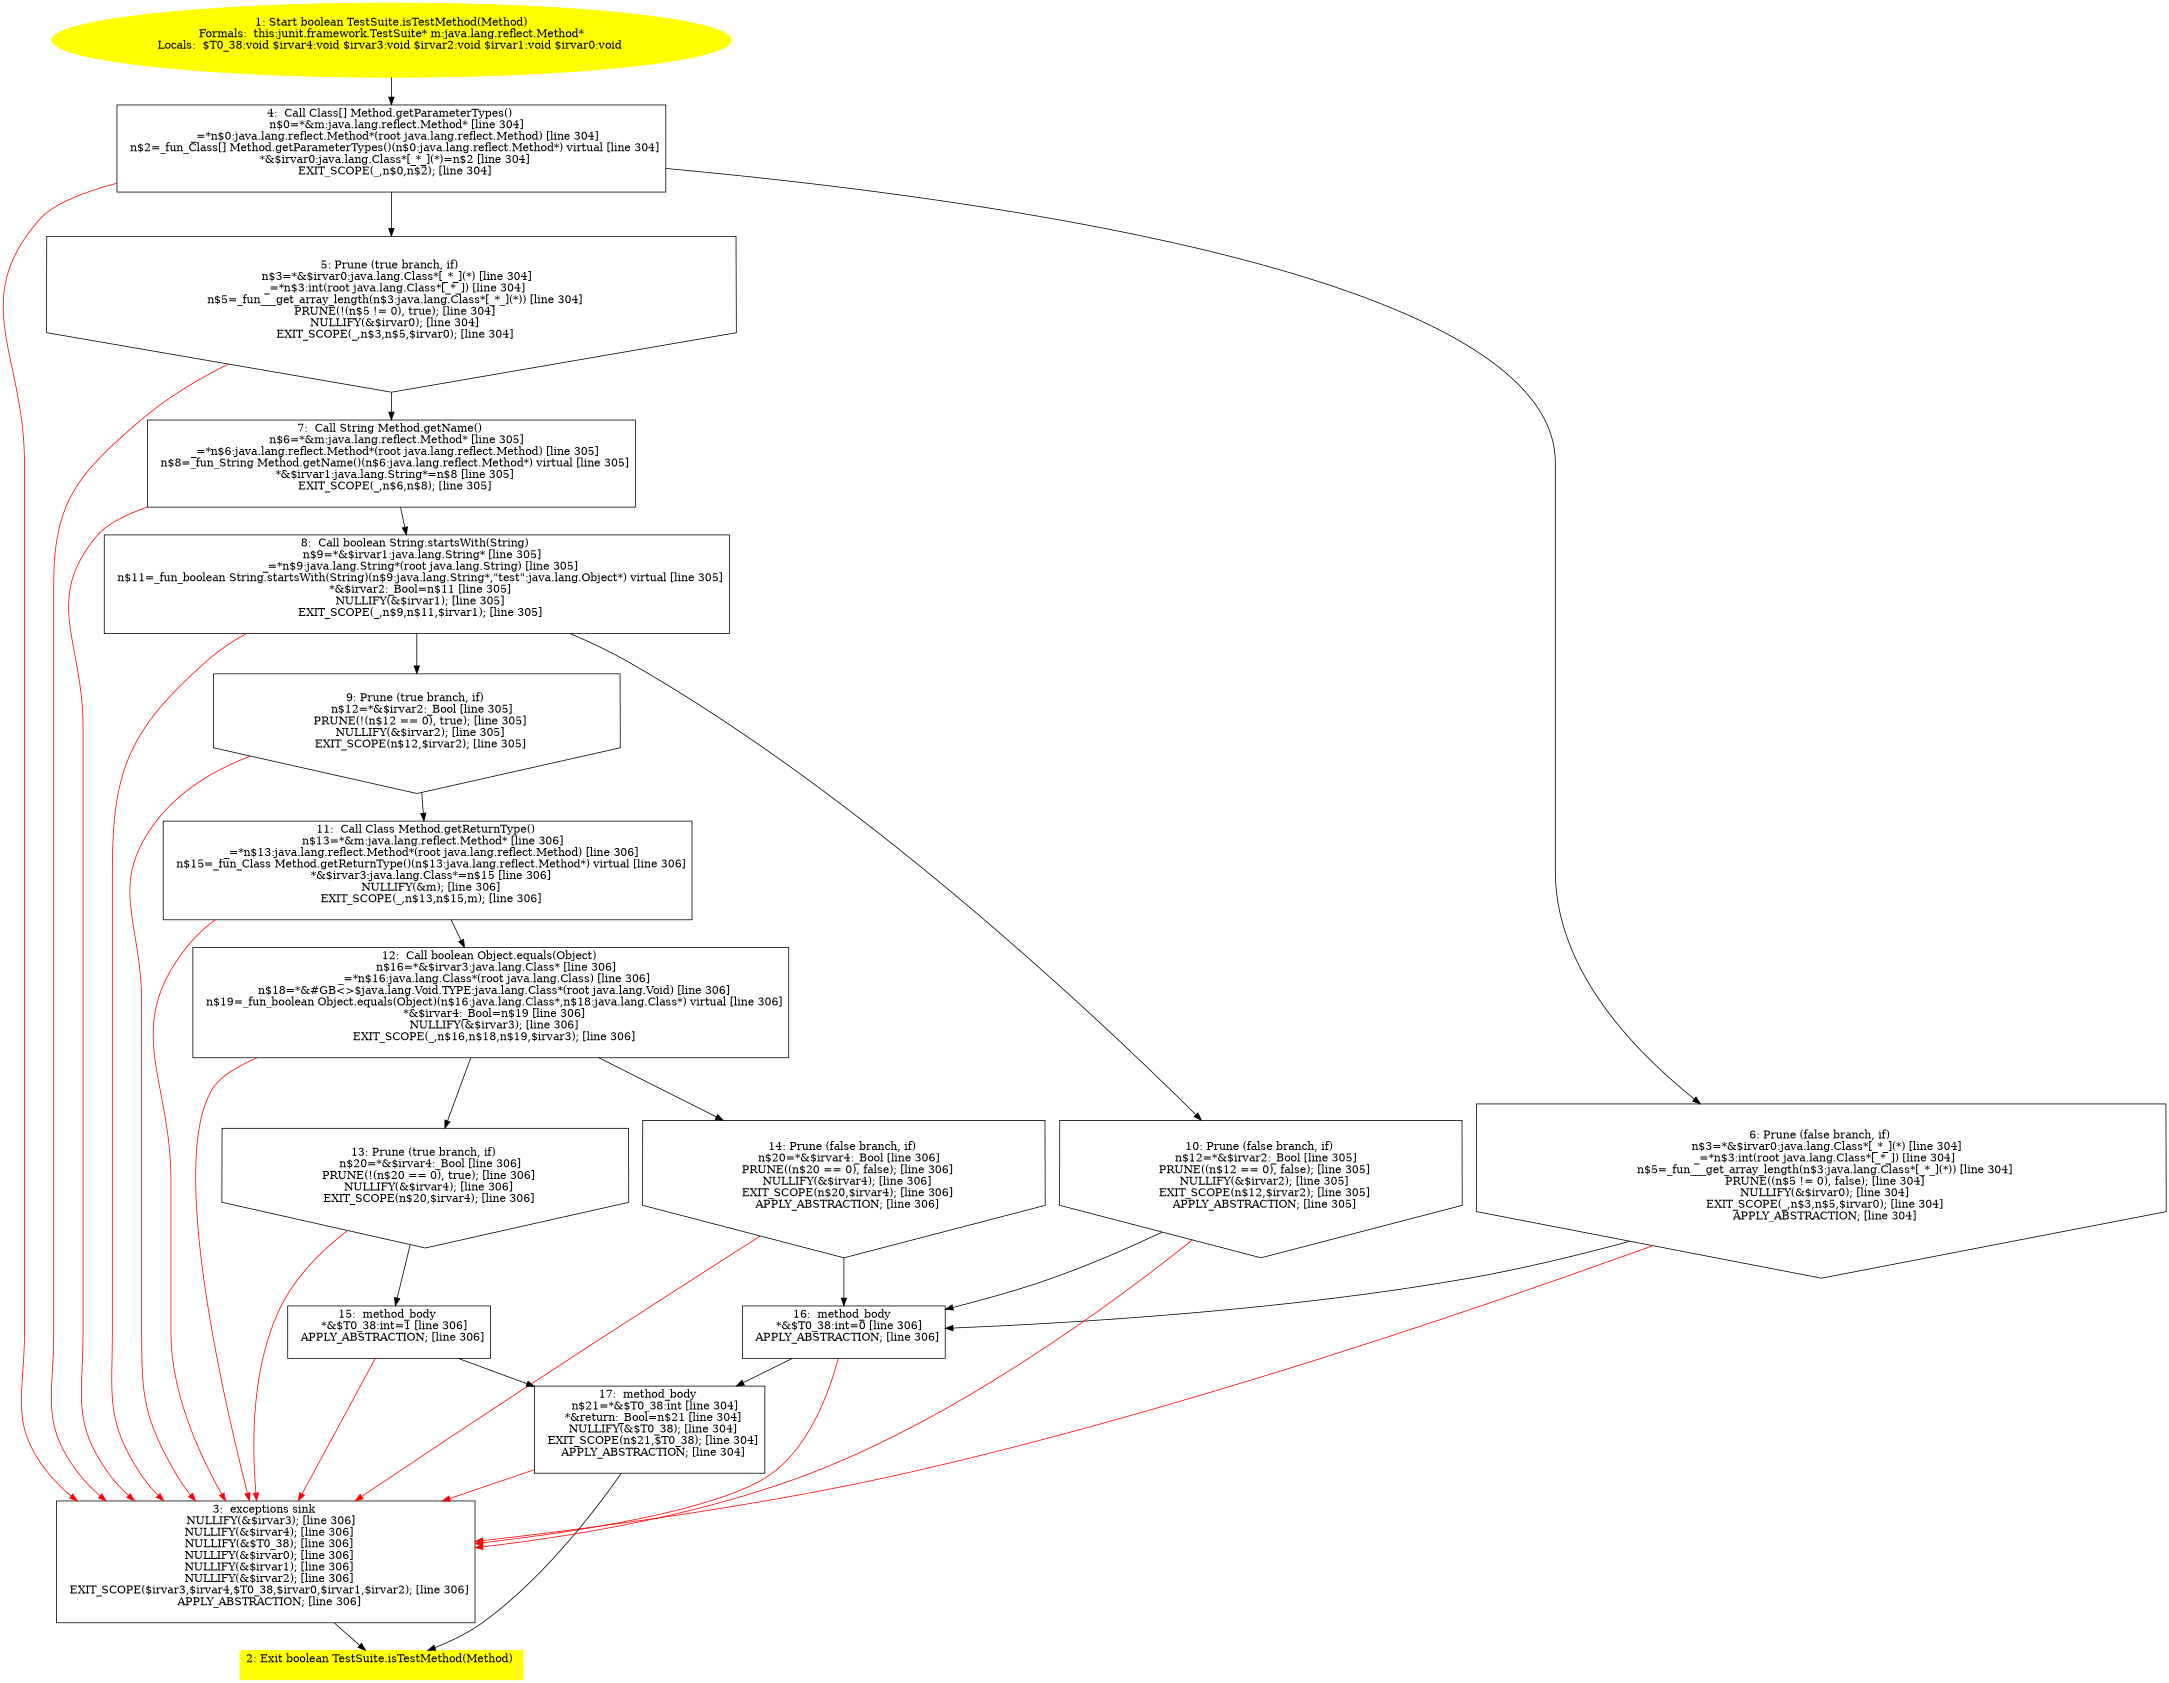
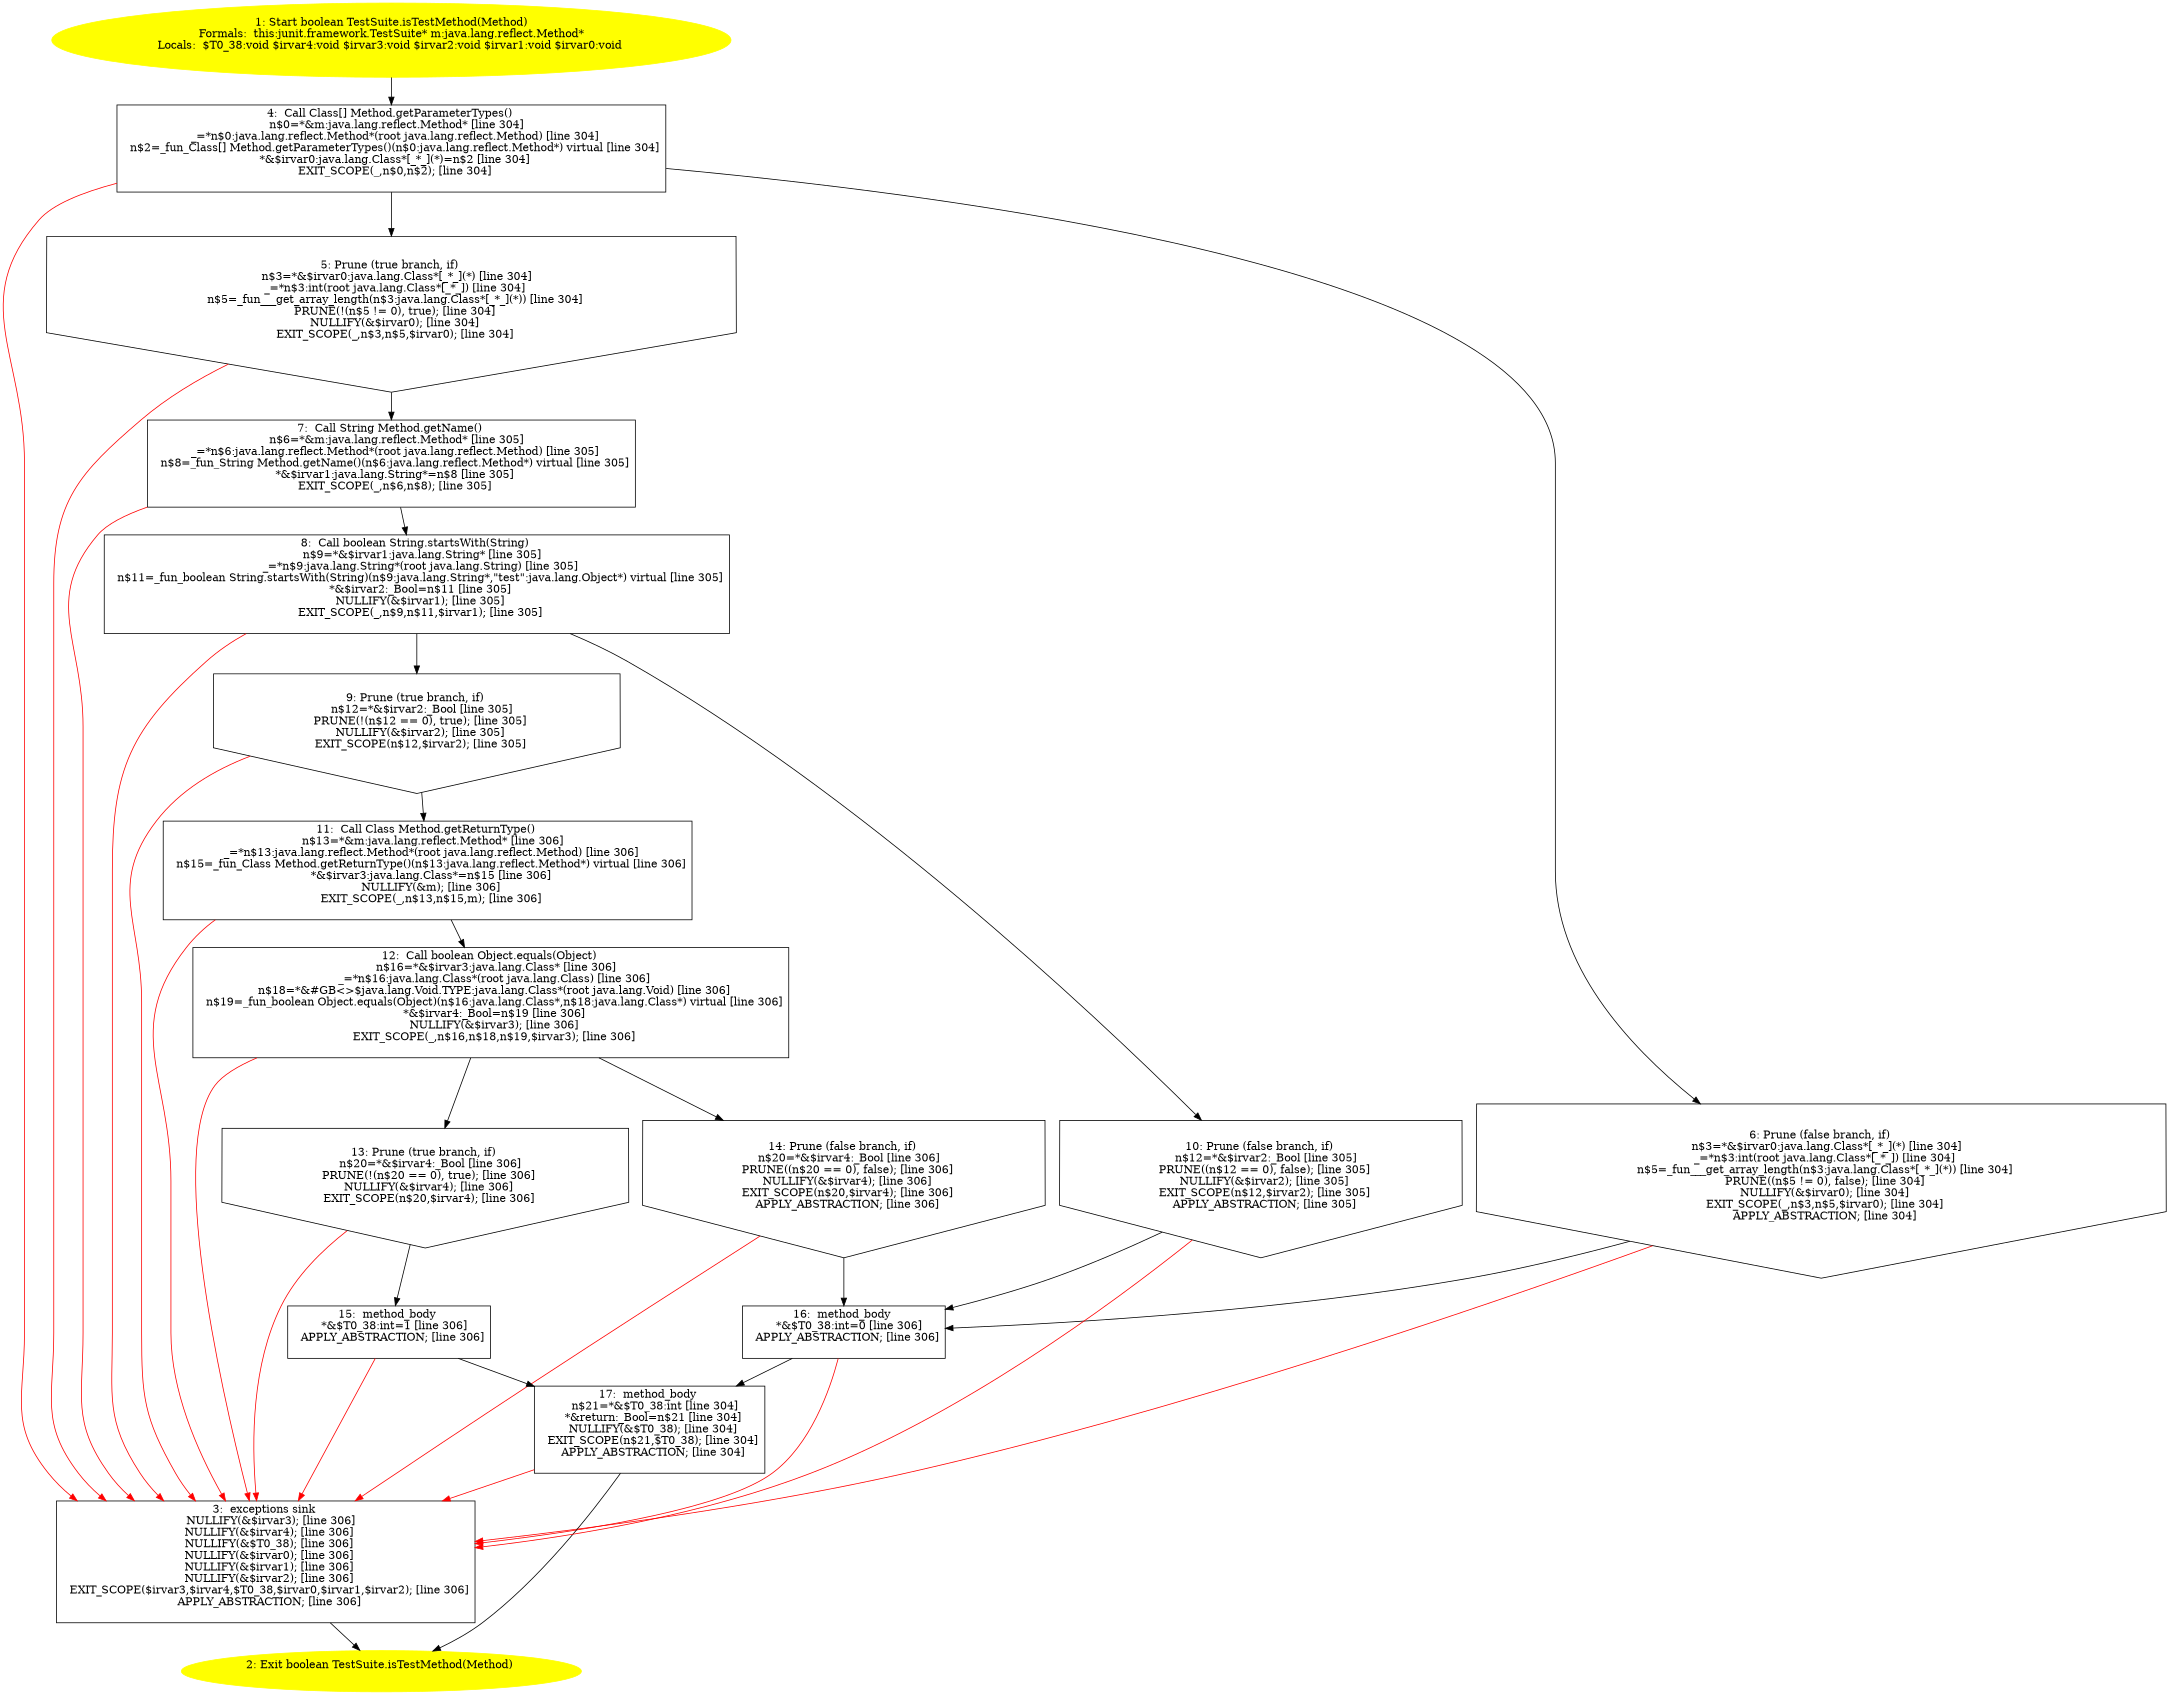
node "2: Exit boolean TestSuite.isTestMethod(Method)": shape box -> ellipse
